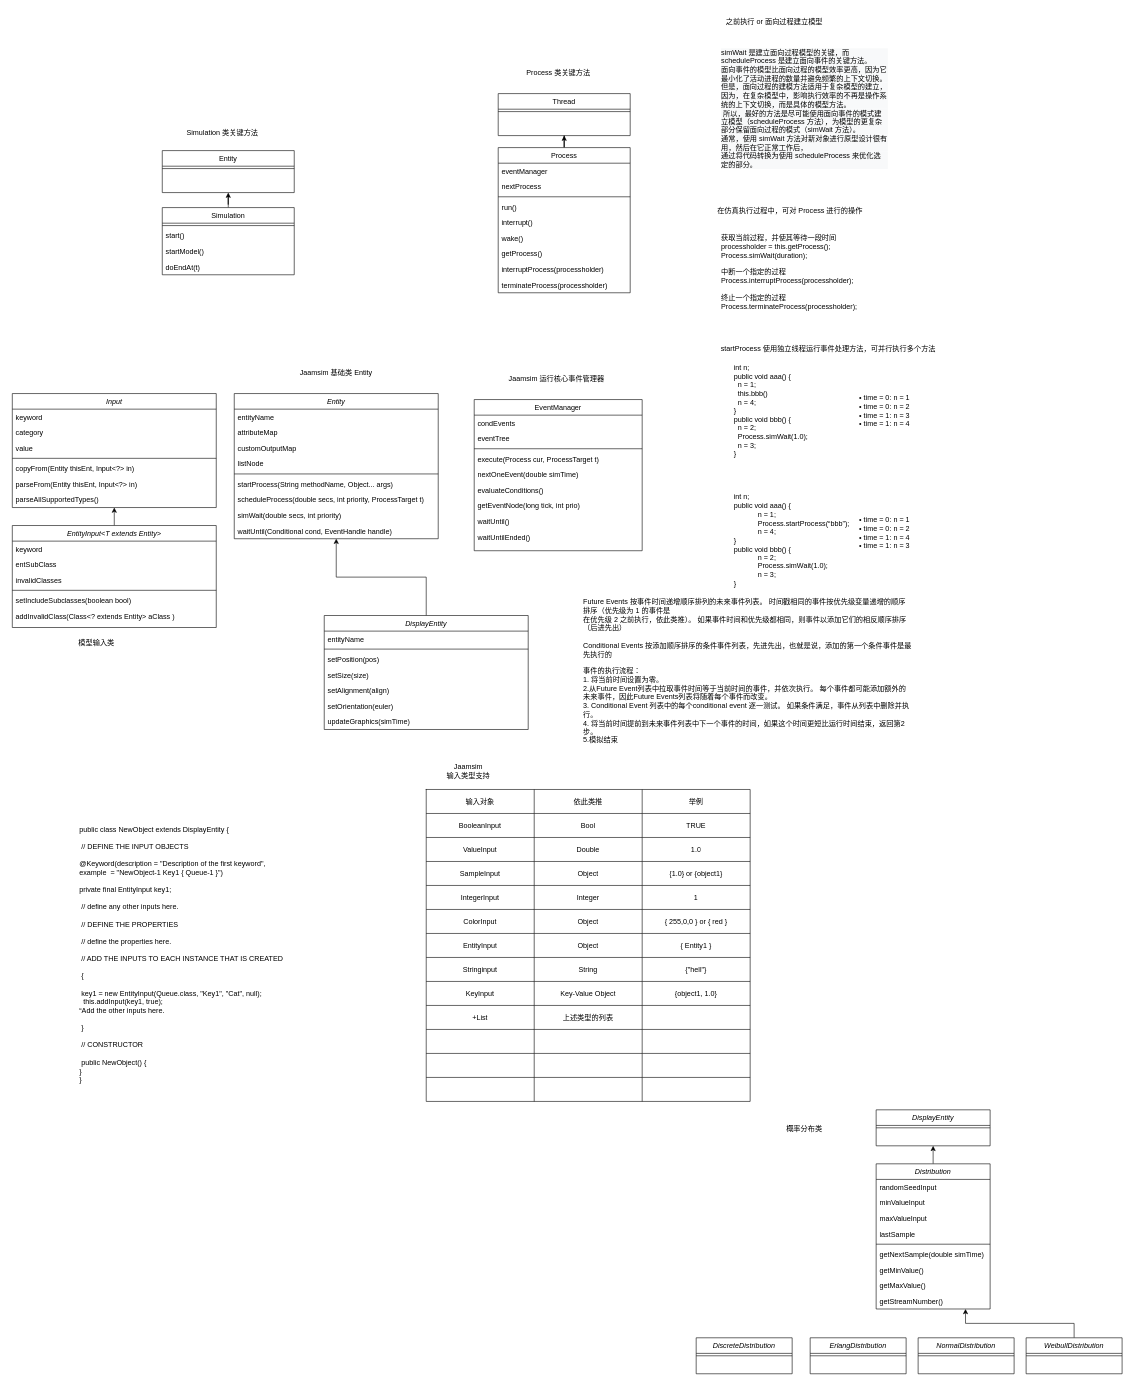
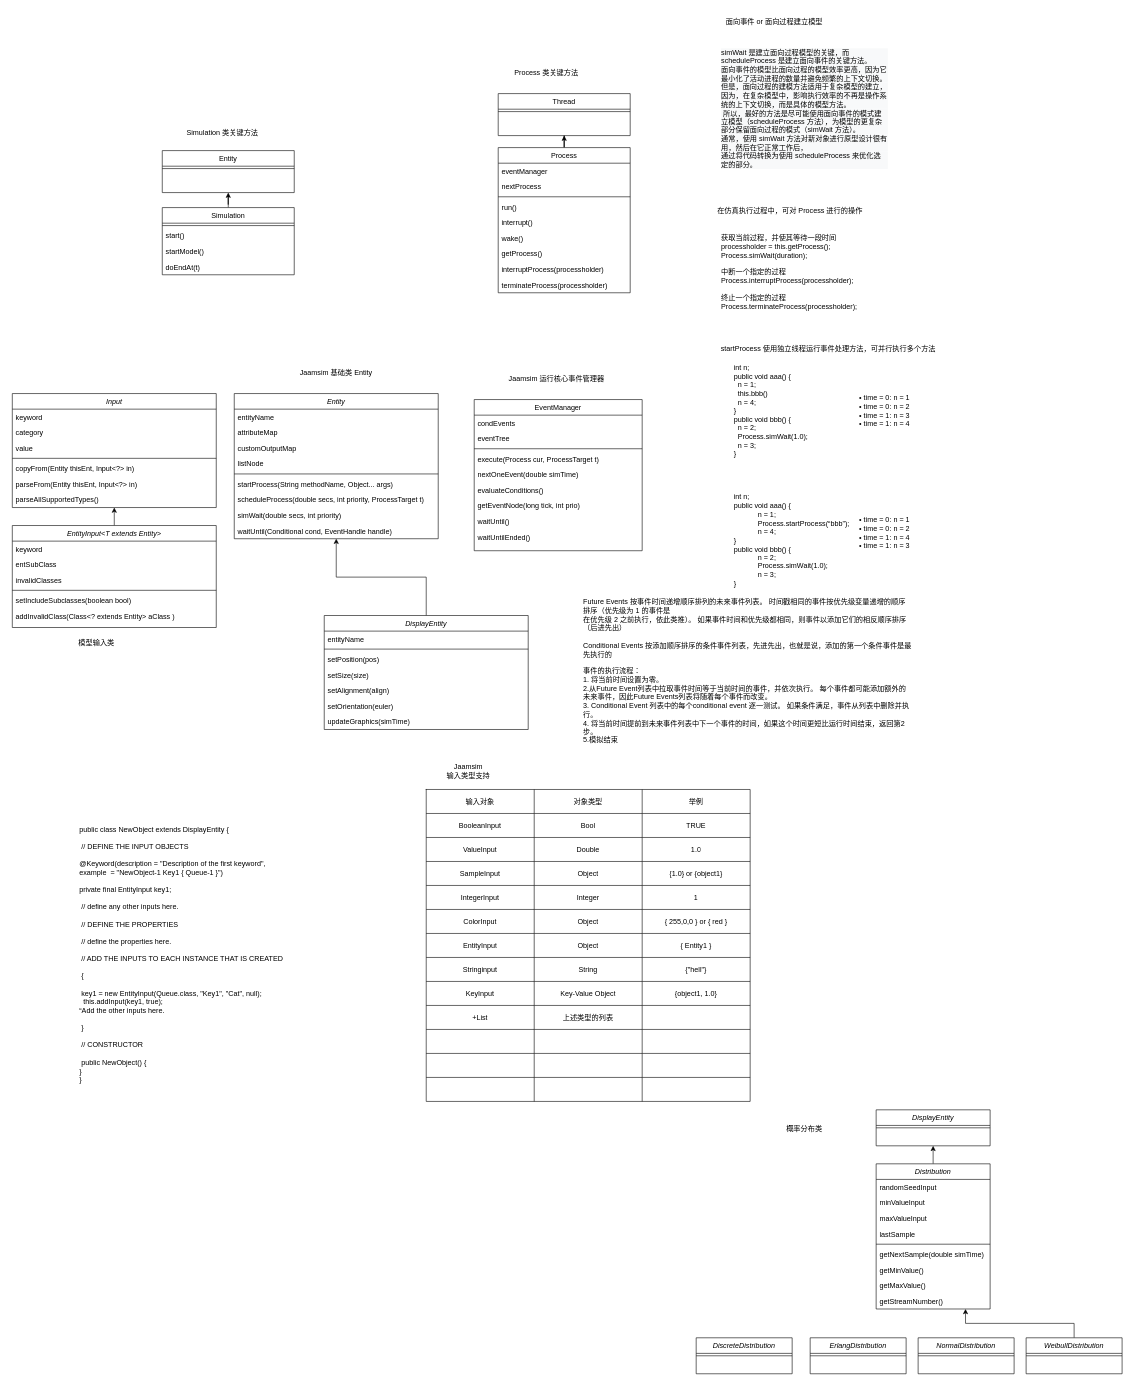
node "之前执行 or 面向过程建立模型": label "之前执行 or 面向过程建立模型" -> "面向事件 or 面向过程建立模型"
node "Process 类关键方法": moved (558, 72) -> (546, 72)
node "依此类推": label "依此类推" -> "对象类型"
